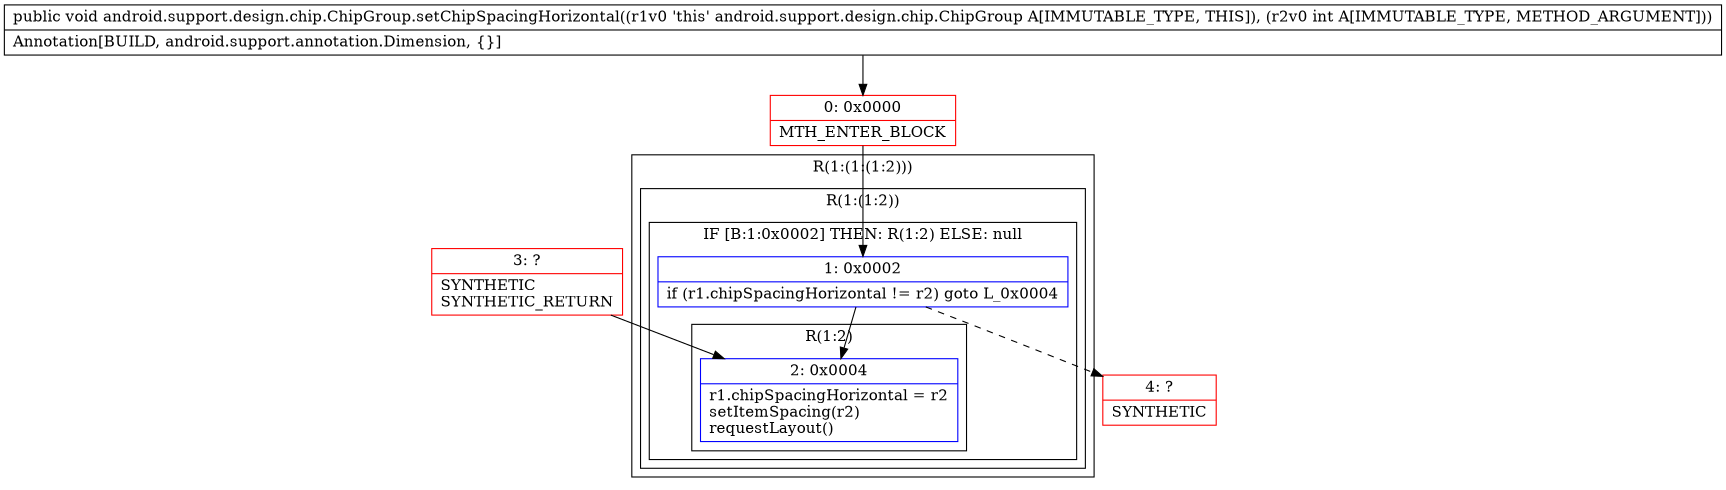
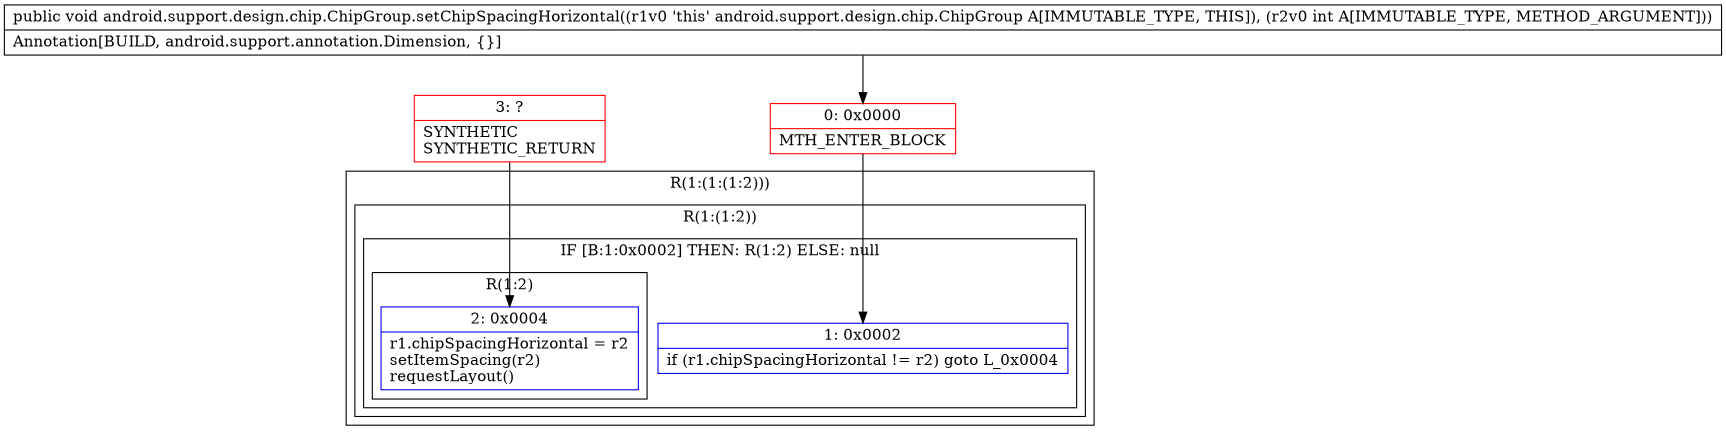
edge "1: 0x0002" -> "2: 0x0004": removed
node "4: ?": removed
